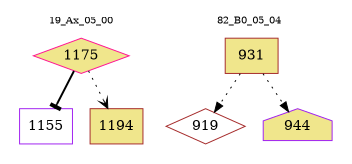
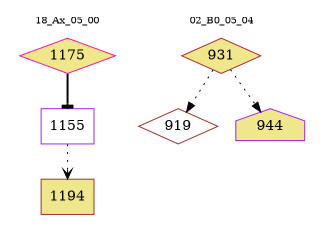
cluster "19_Ax_05_00": label "19_Ax_05_00" -> "18_Ax_05_00"
cluster "82_B0_05_04": label "82_B0_05_04" -> "02_B0_05_04"
node "931": shape box -> diamond
edge "1175" -> "1194": now "1155" -> "1194"
